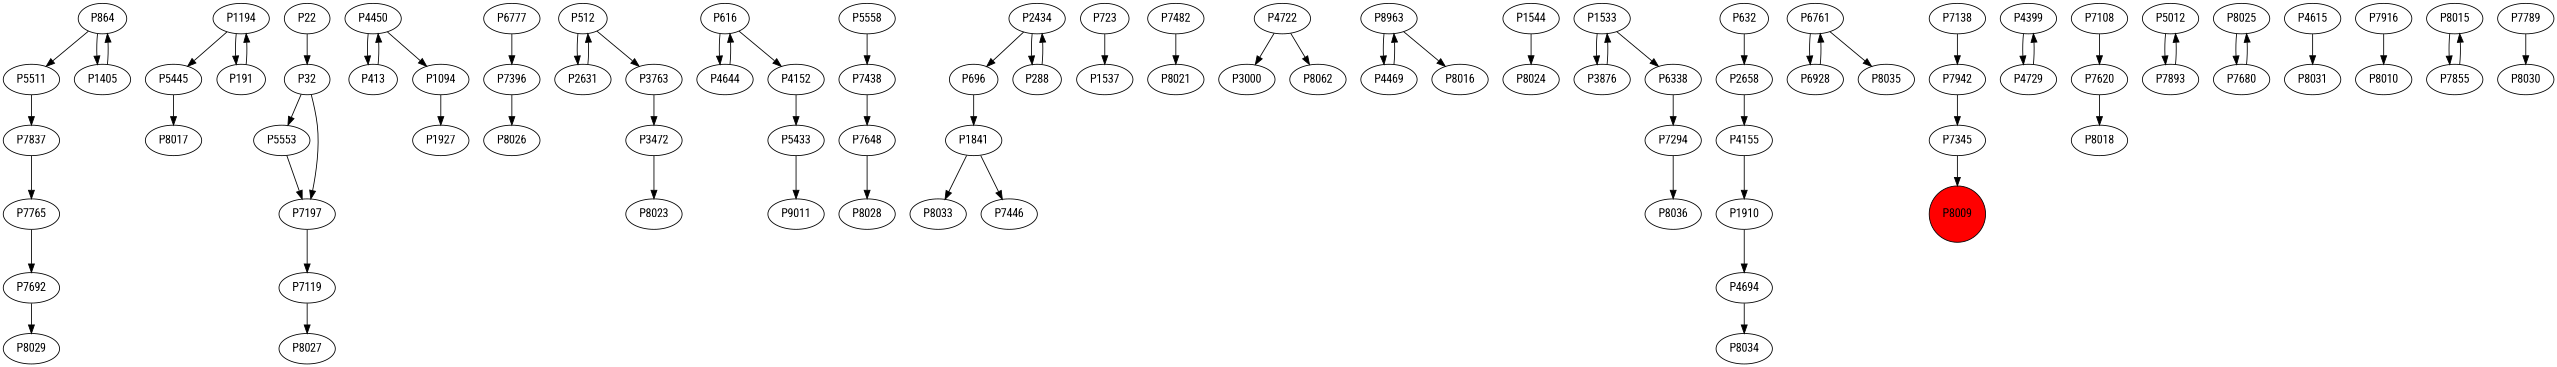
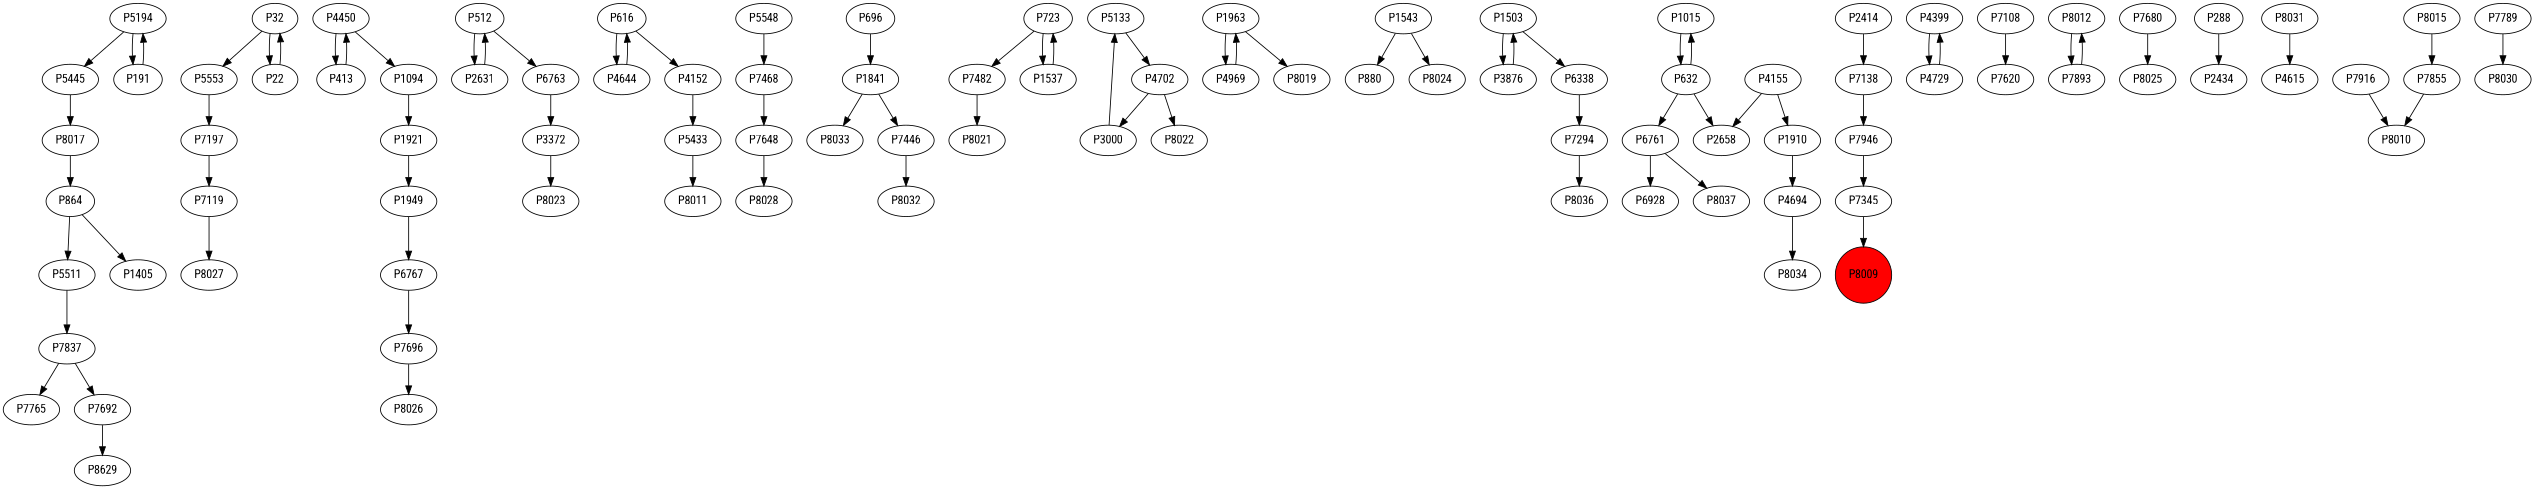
node "P1194": label "P1194" -> "P5194"
node "P6777": label "P6777" -> "P6767"
node "P5558": label "P5558" -> "P5548"
node "P5133": added
node "P4722": label "P4722" -> "P4702"
node "P8963": label "P8963" -> "P1963"
node "P1544": label "P1544" -> "P1543"
node "P1533": label "P1533" -> "P1503"
node "P1015": added
node "P2414": added
node "P5012": label "P5012" -> "P8012"
edge "P2434" -> "P288": removed
edge "P8025" -> "P7680": removed
edge "P4615" -> "P8031": reversed
edge "P2434" -> "P696": removed
edge "P723" -> "P7482": added
edge "P1405" -> "P864": now "P8017" -> "P864"
edge "P1537" -> "P723": added
edge "P6928" -> "P6761": now "P632" -> "P6761"
edge "P7855" -> "P8015": now "P7855" -> "P8010"
node "P7396": label "P7396" -> "P7696"
node "P3763": label "P3763" -> "P6763"
node "P7438": label "P7438" -> "P7468"
node "P8062": label "P8062" -> "P8022"
node "P880": added
node "P4469": label "P4469" -> "P4969"
node "P8016": label "P8016" -> "P8019"
node "P8035": label "P8035" -> "P8037"
node "P7942": label "P7942" -> "P7946"
edge "P2658" -> "P4155": reversed
node "P1927": label "P1927" -> "P1921"
node "P3472": label "P3472" -> "P3372"
node "P8018": removed
edge "P32" -> "P7197": now "P32" -> "P22"
node "P1949": added
node "P8032": added
node "P9011": label "P9011" -> "P8011"
edge "P7765" -> "P7692": now "P7837" -> "P7692"
node "P8029": label "P8029" -> "P8629"
